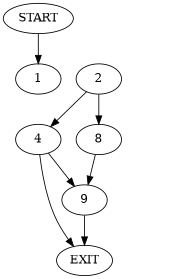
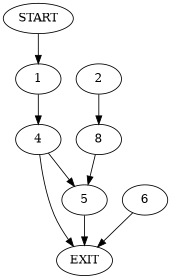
edge "2" -> "4": now "1" -> "4"
node "9": label "9" -> "5"
node "6": added
